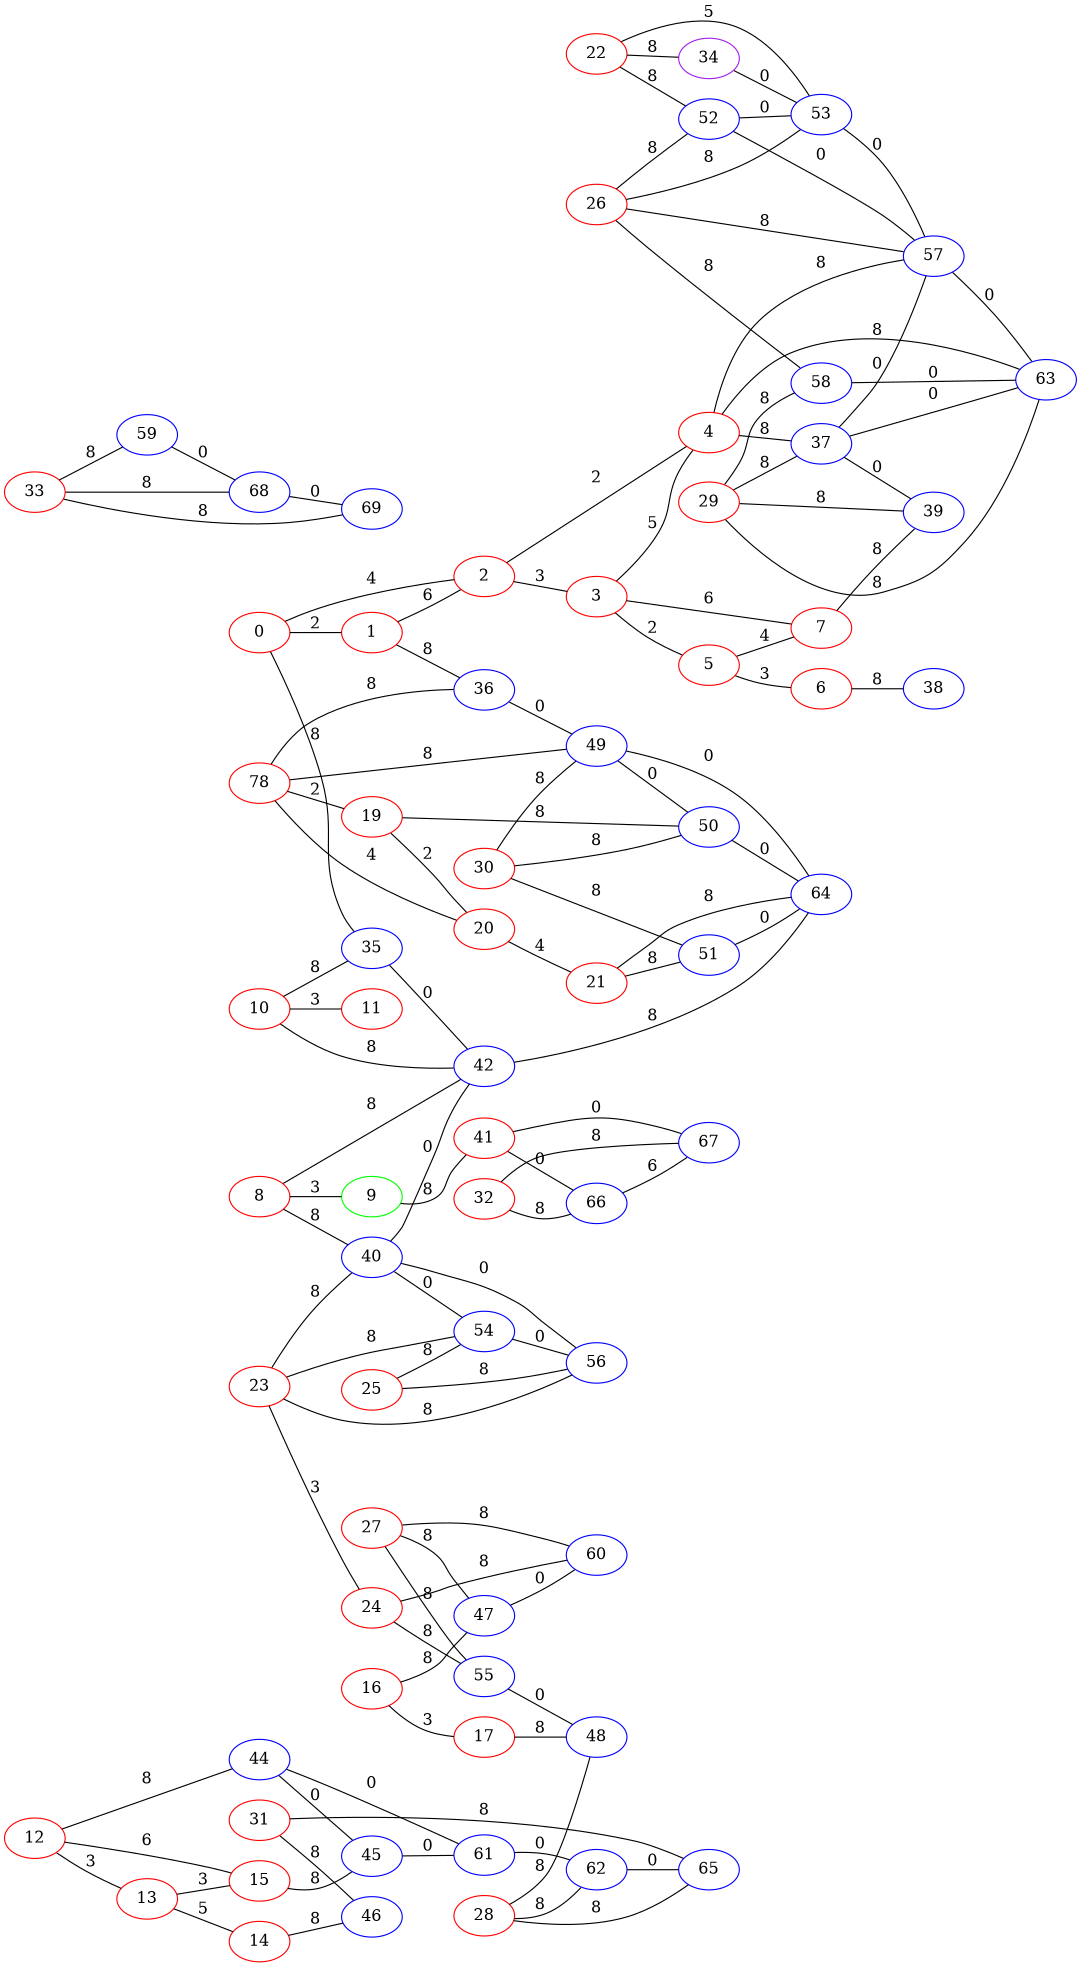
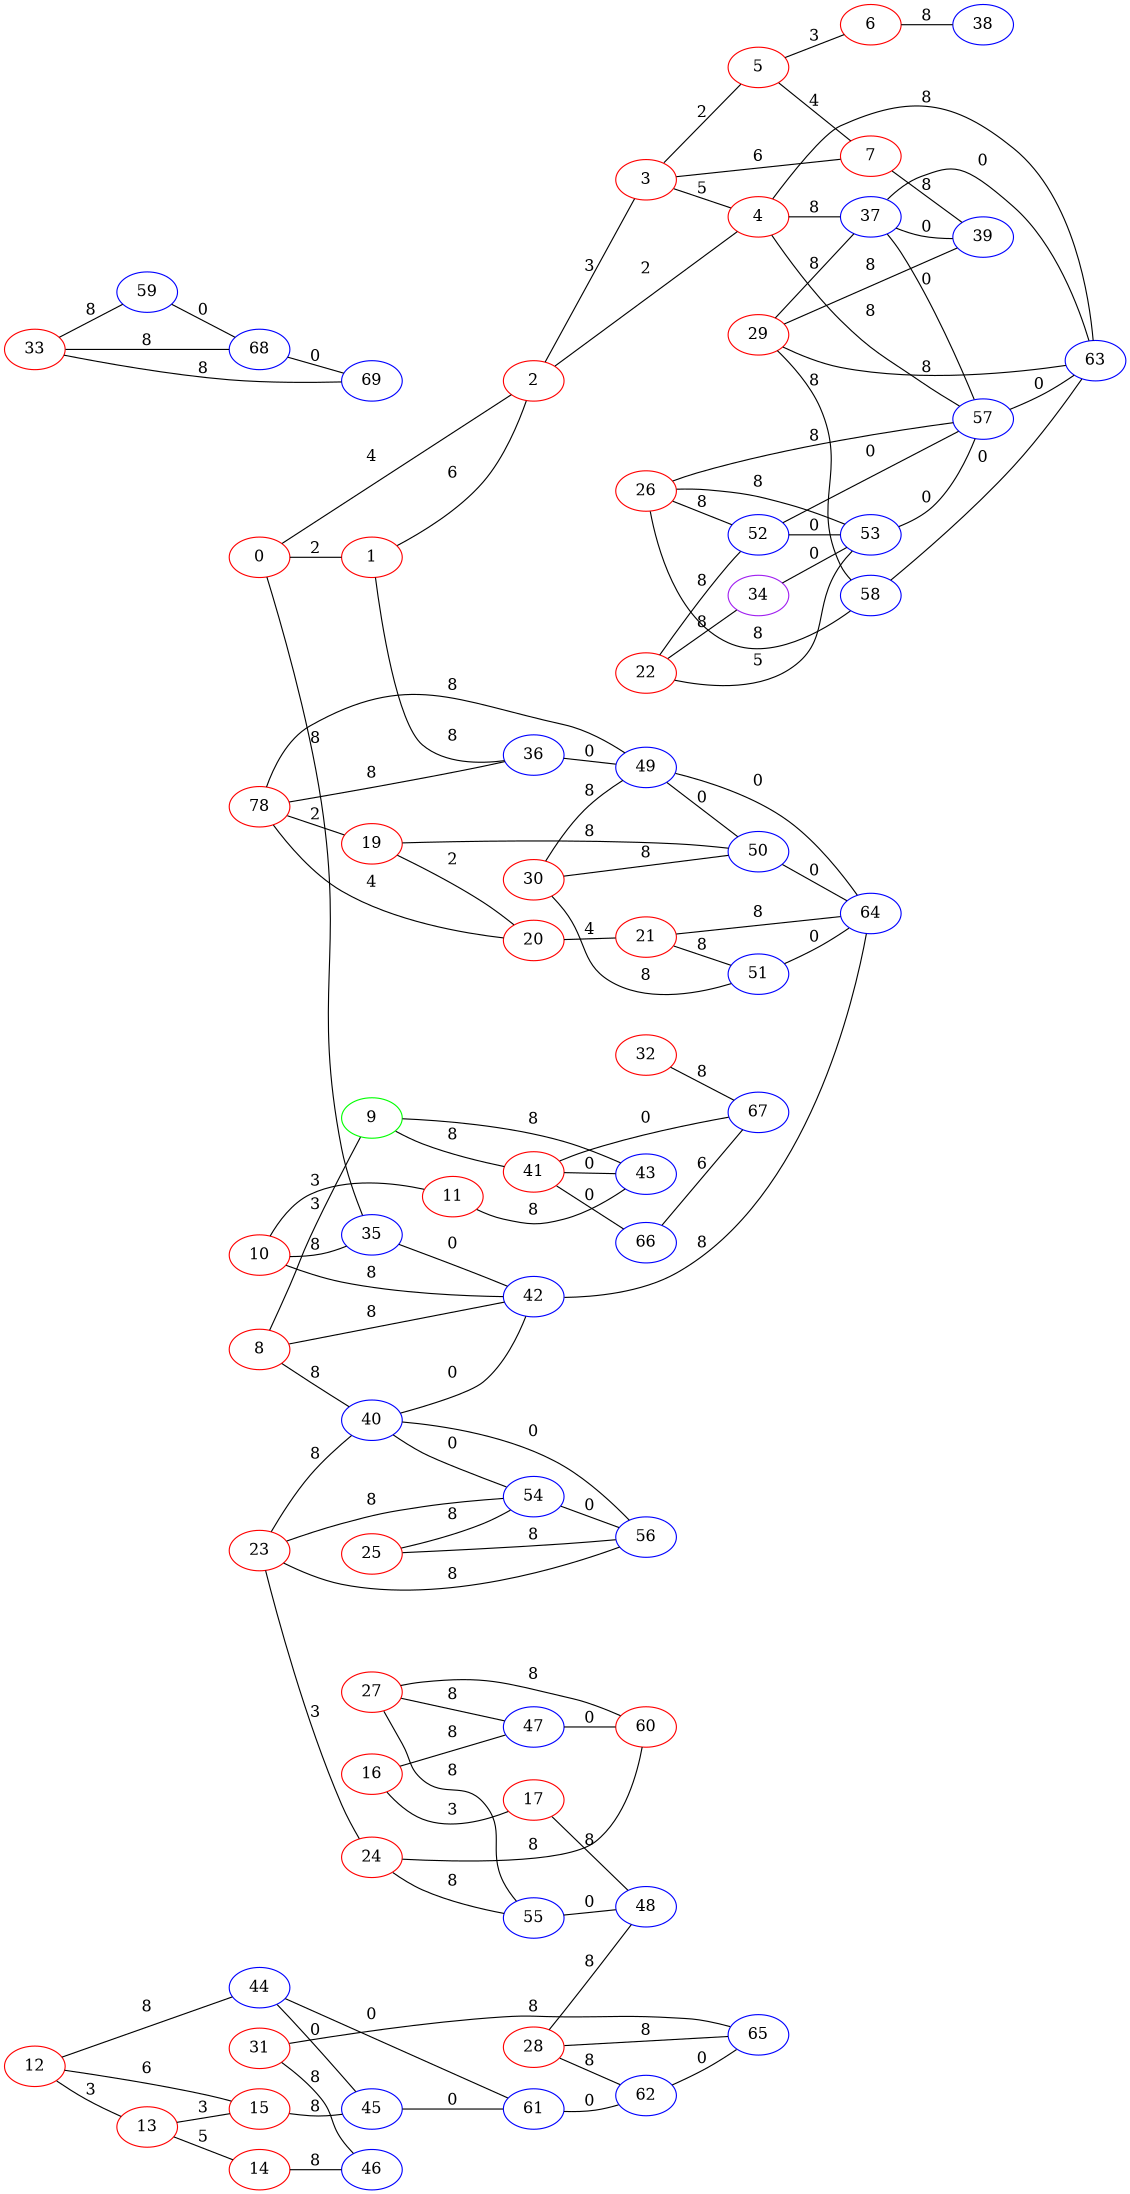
node "43": added
edge "32" -- "66": removed, label "8"
node "60": color blue -> red
